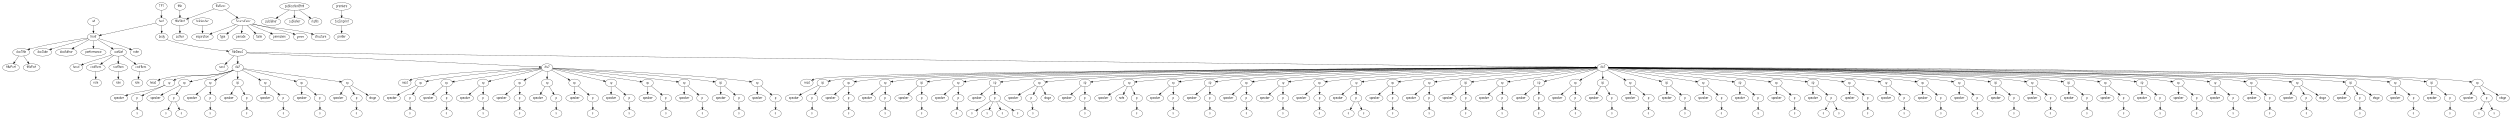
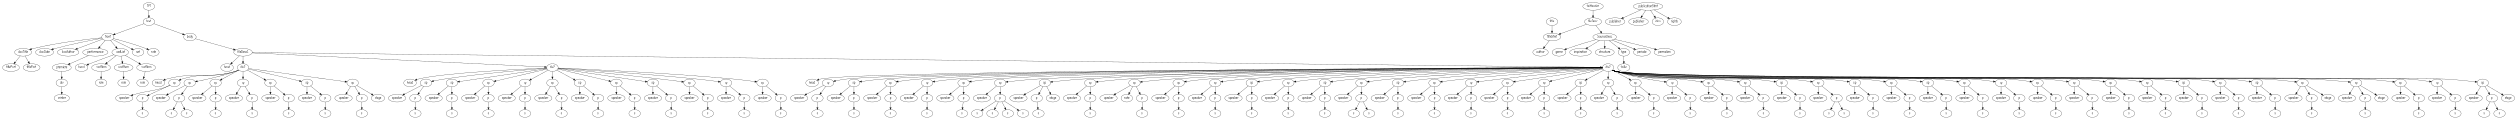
node "docImprint": label "docImprint" -> "div"
node "idno": added
edge "set" -> "front": reversed
edge "teiHeader" -> "inspiration": now "teiHeader" -> "fileDesc"
edge "SourceDesc" -> "taille": now "type" -> "taille"
edge "performance" -> "premiere": added
